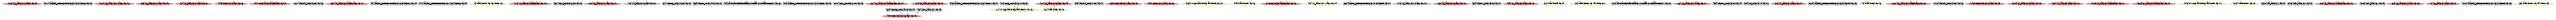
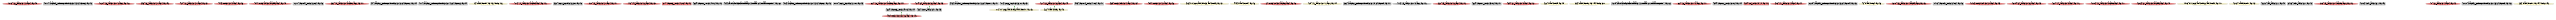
node "[14/15]  %49 = load i32, i32* %i66, align 4, !dbg !1480": fillcolor grey -> lightcoral
node "[16/17]  %idxprom83 = zext i32 %46 to i64, !dbg !1475": fillcolor grey -> lightcoral
node "[28/29]  %mul = mul i32 %42, %47, !dbg !1478": fillcolor grey -> lightcoral
node "[62/63]  %36 = load i32, i32* %j70, align 4, !dbg !1458": removed
edge "[48/51]  %inc100 = add i32 %59, 1, !dbg !1498" -> "[49/50]  store i32 %inc100, i32* %i66, align 4, !dbg !1498": now "[88/89]  %idxprom85 = zext i32 %49 to i64, !dbg !1479" -> "[49/50]  store i32 %inc100, i32* %i66, align 4, !dbg !1498"
